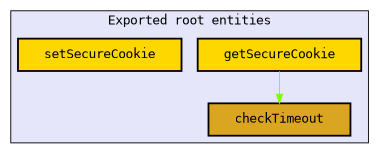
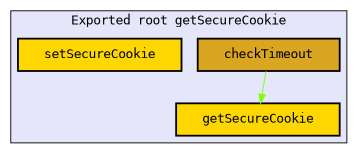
cluster "Exported root entities": label "Exported root entities" -> "Exported root getSecureCookie"
edge "getSecureCookie" -> "checkTimeout": reversed
